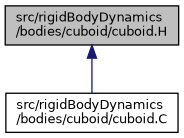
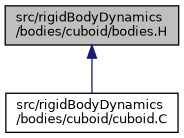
node "src/rigidBodyDynamics /bodies/cuboid/cuboid.H": label "src/rigidBodyDynamics /bodies/cuboid/cuboid.H" -> "src/rigidBodyDynamics /bodies/cuboid/bodies.H"
